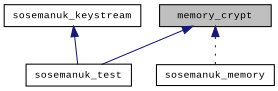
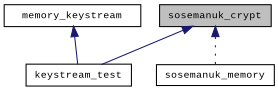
node "sosemanuk_keystream": label "sosemanuk_keystream" -> "memory_keystream"
node "memory_crypt": label "memory_crypt" -> "sosemanuk_crypt"
node "sosemanuk_test": label "sosemanuk_test" -> "keystream_test"
